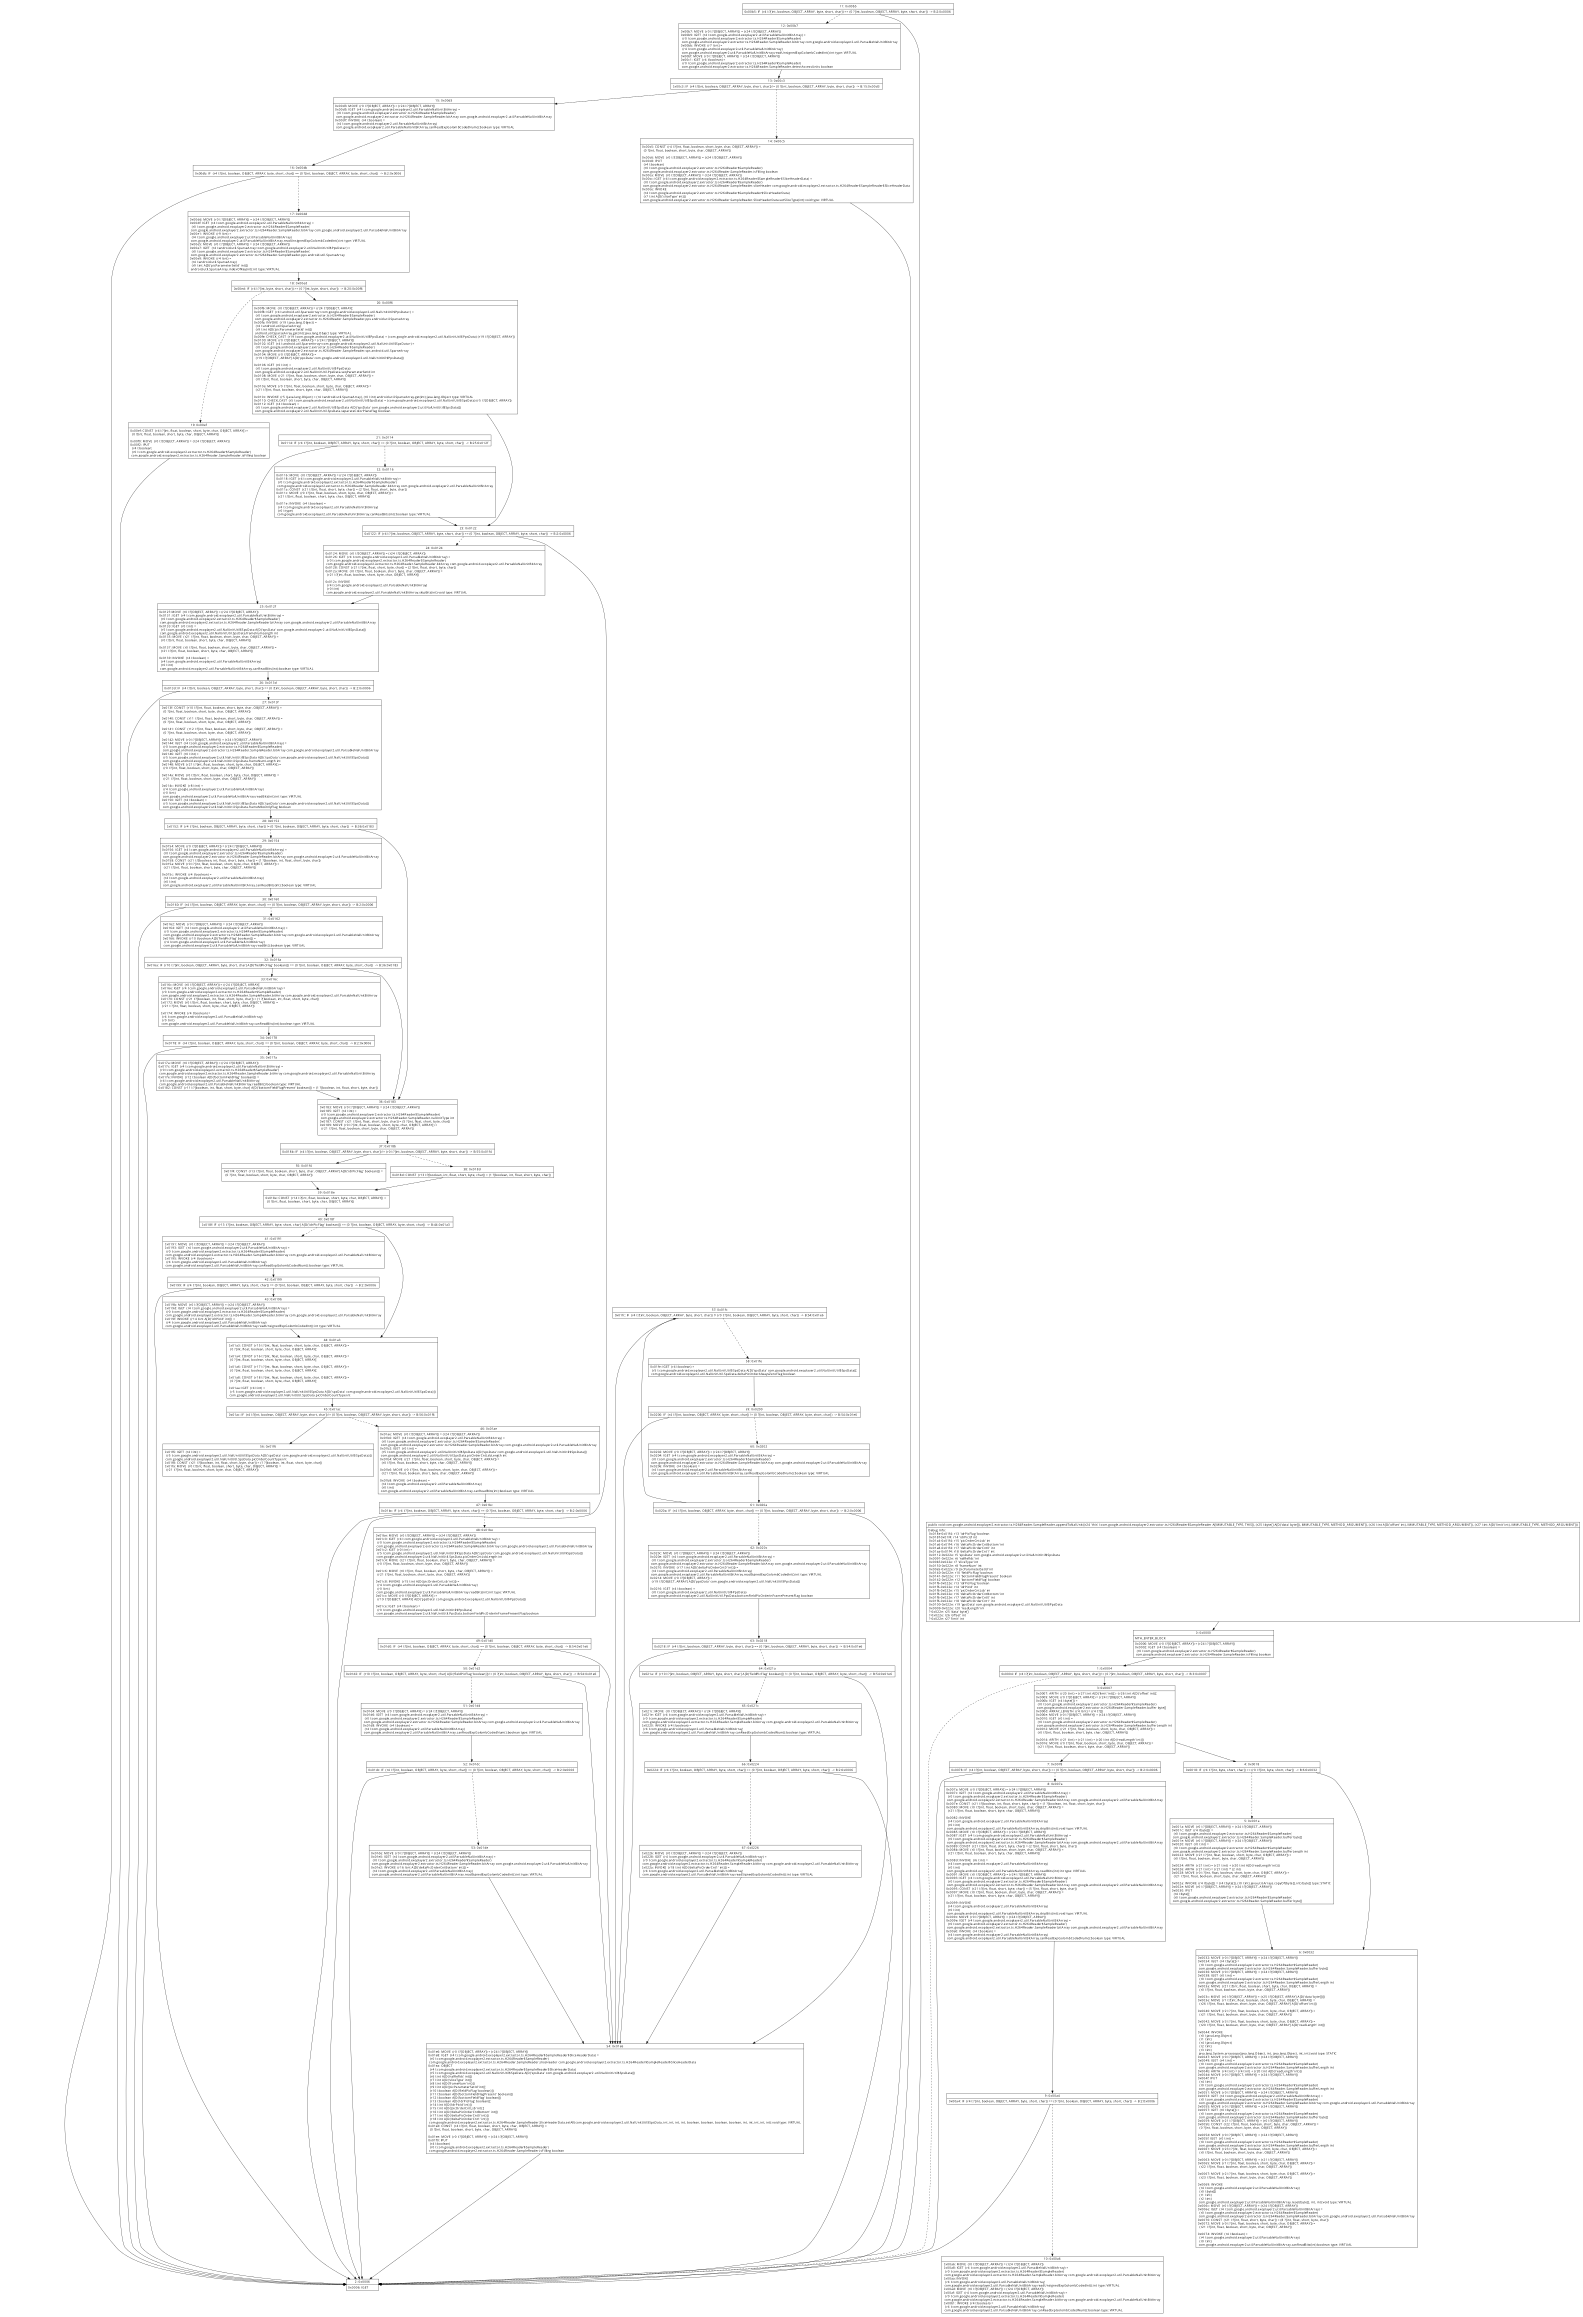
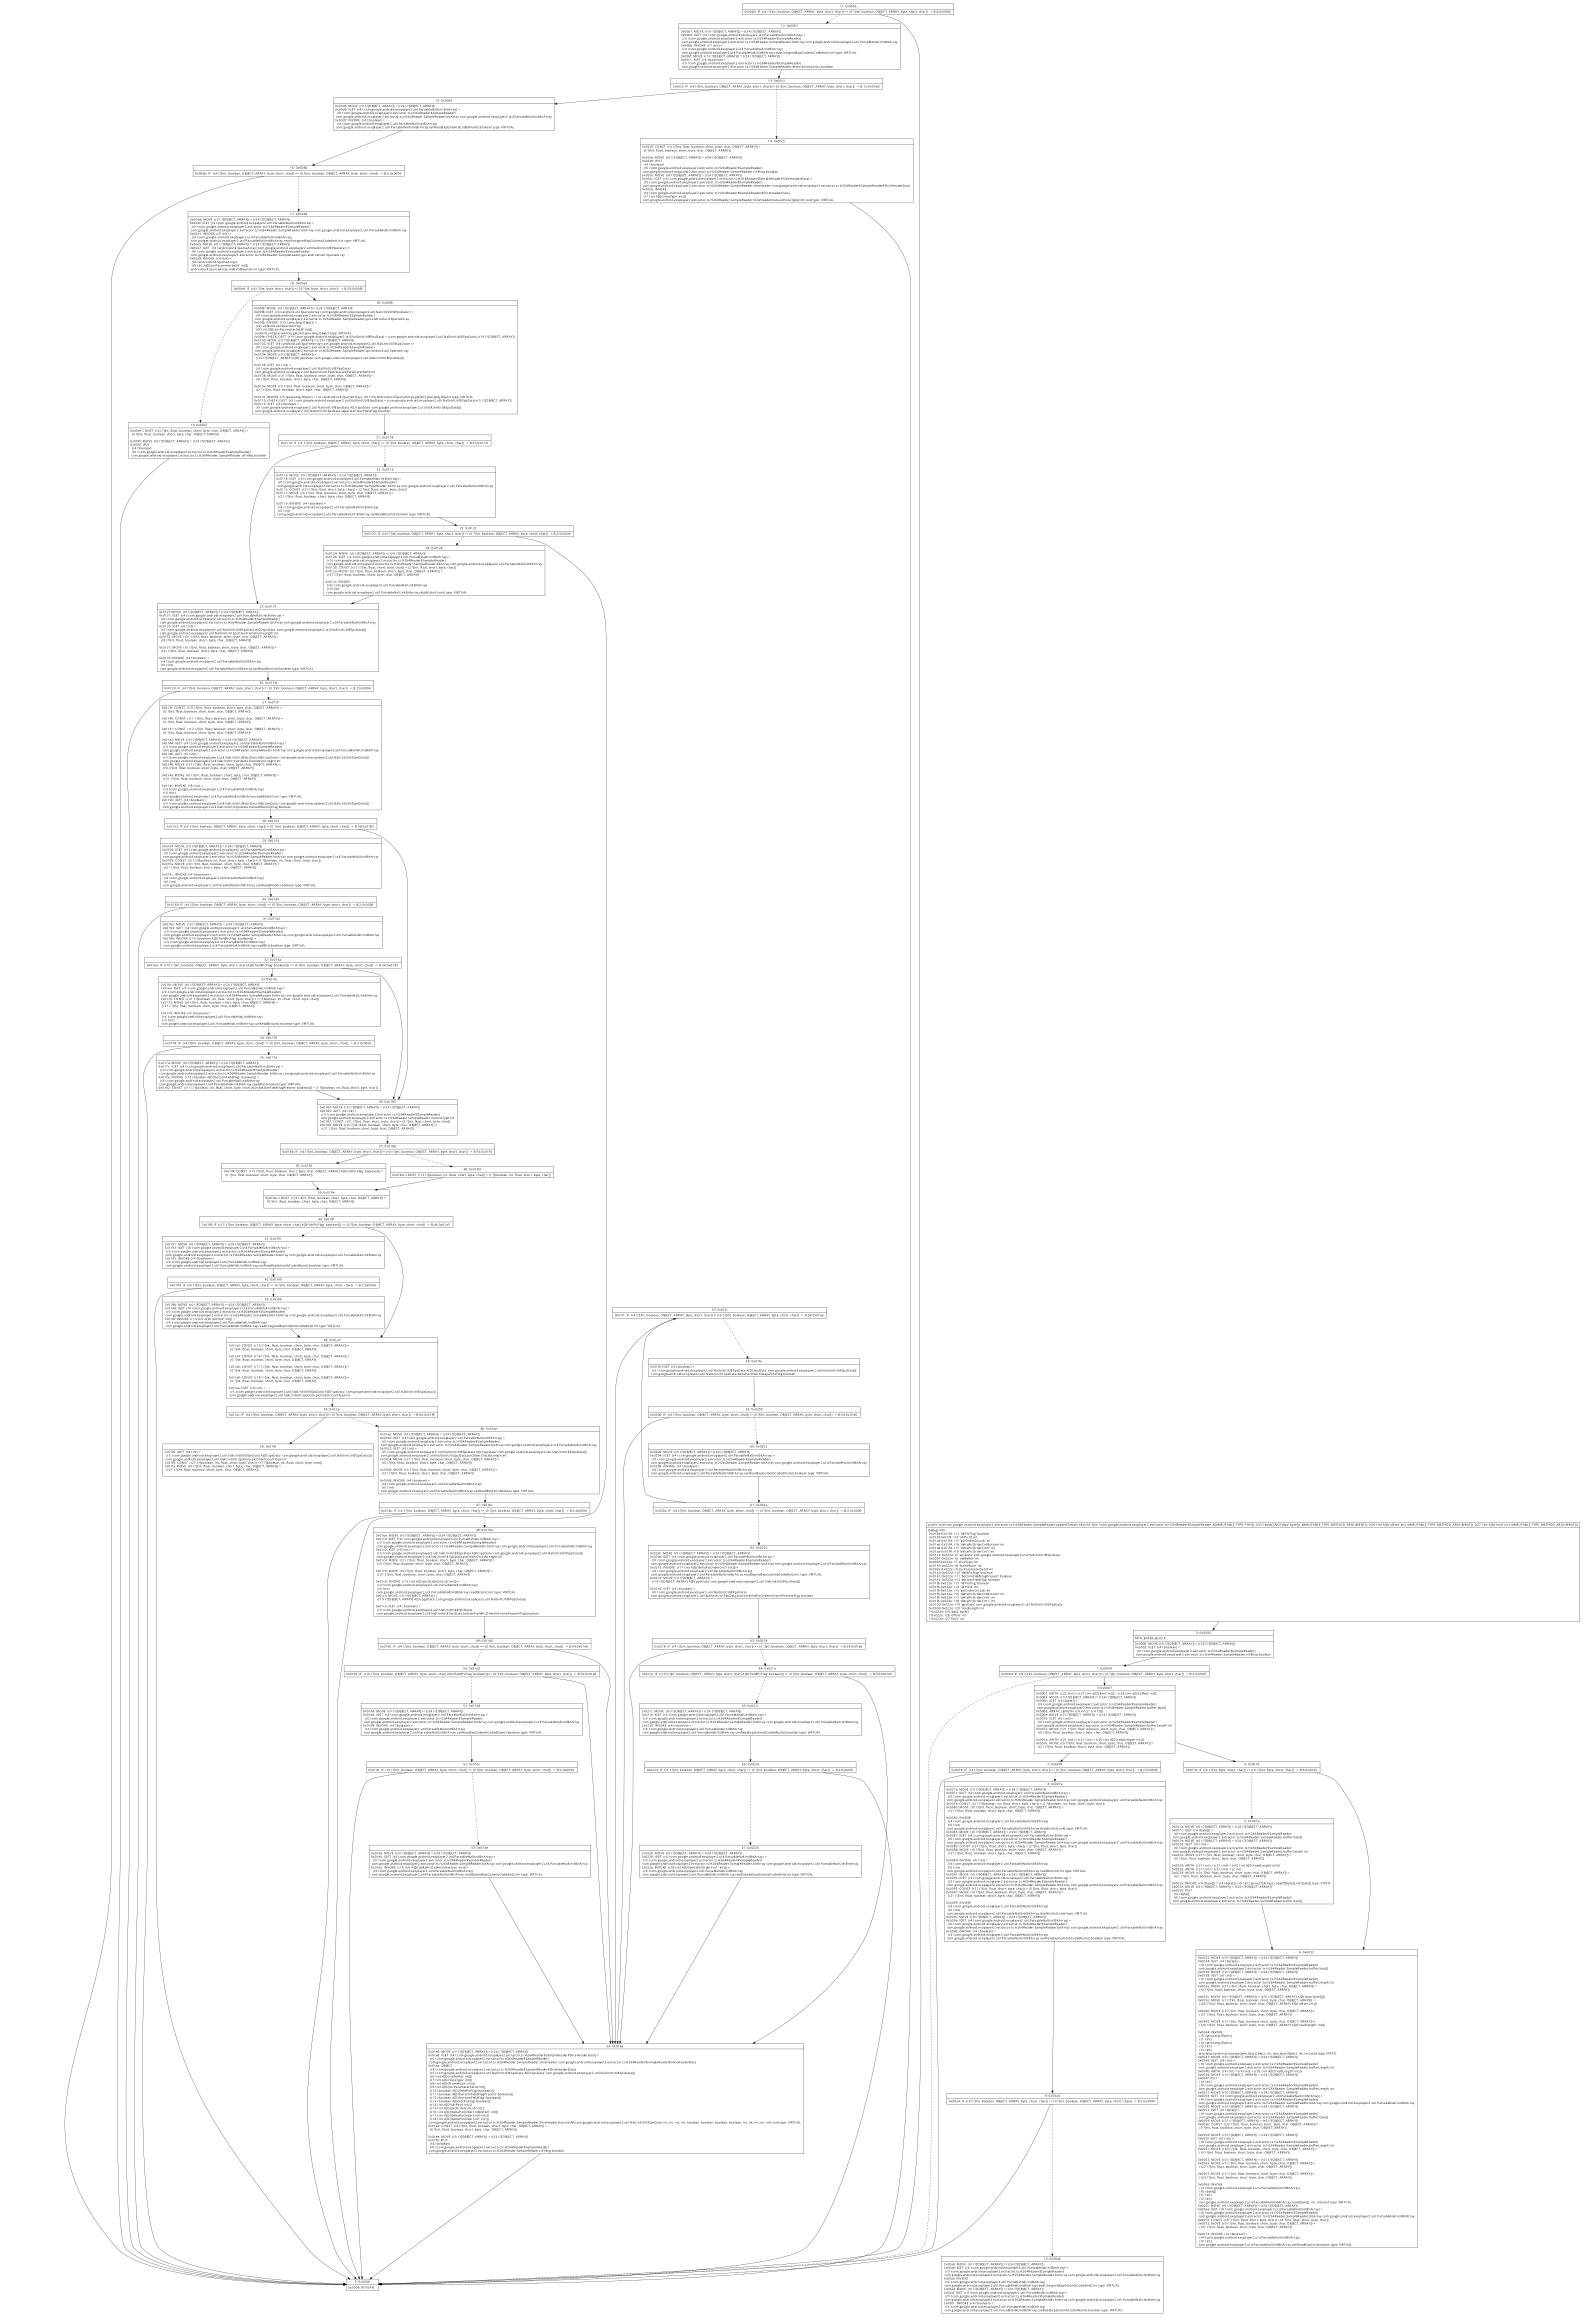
edge "20: 0x00f6" -> "23: 0x0122": now "20: 0x00f6" -> "21: 0x0114"
node "22: 0x0116": text "(r0 I:type)" -> "(r0 I:int)"
edge "61: 0x020a" -> "2: 0x0006": removed
node "2: 0x0006": text "0x0006: IGET" -> "0x0006: RETURN"
